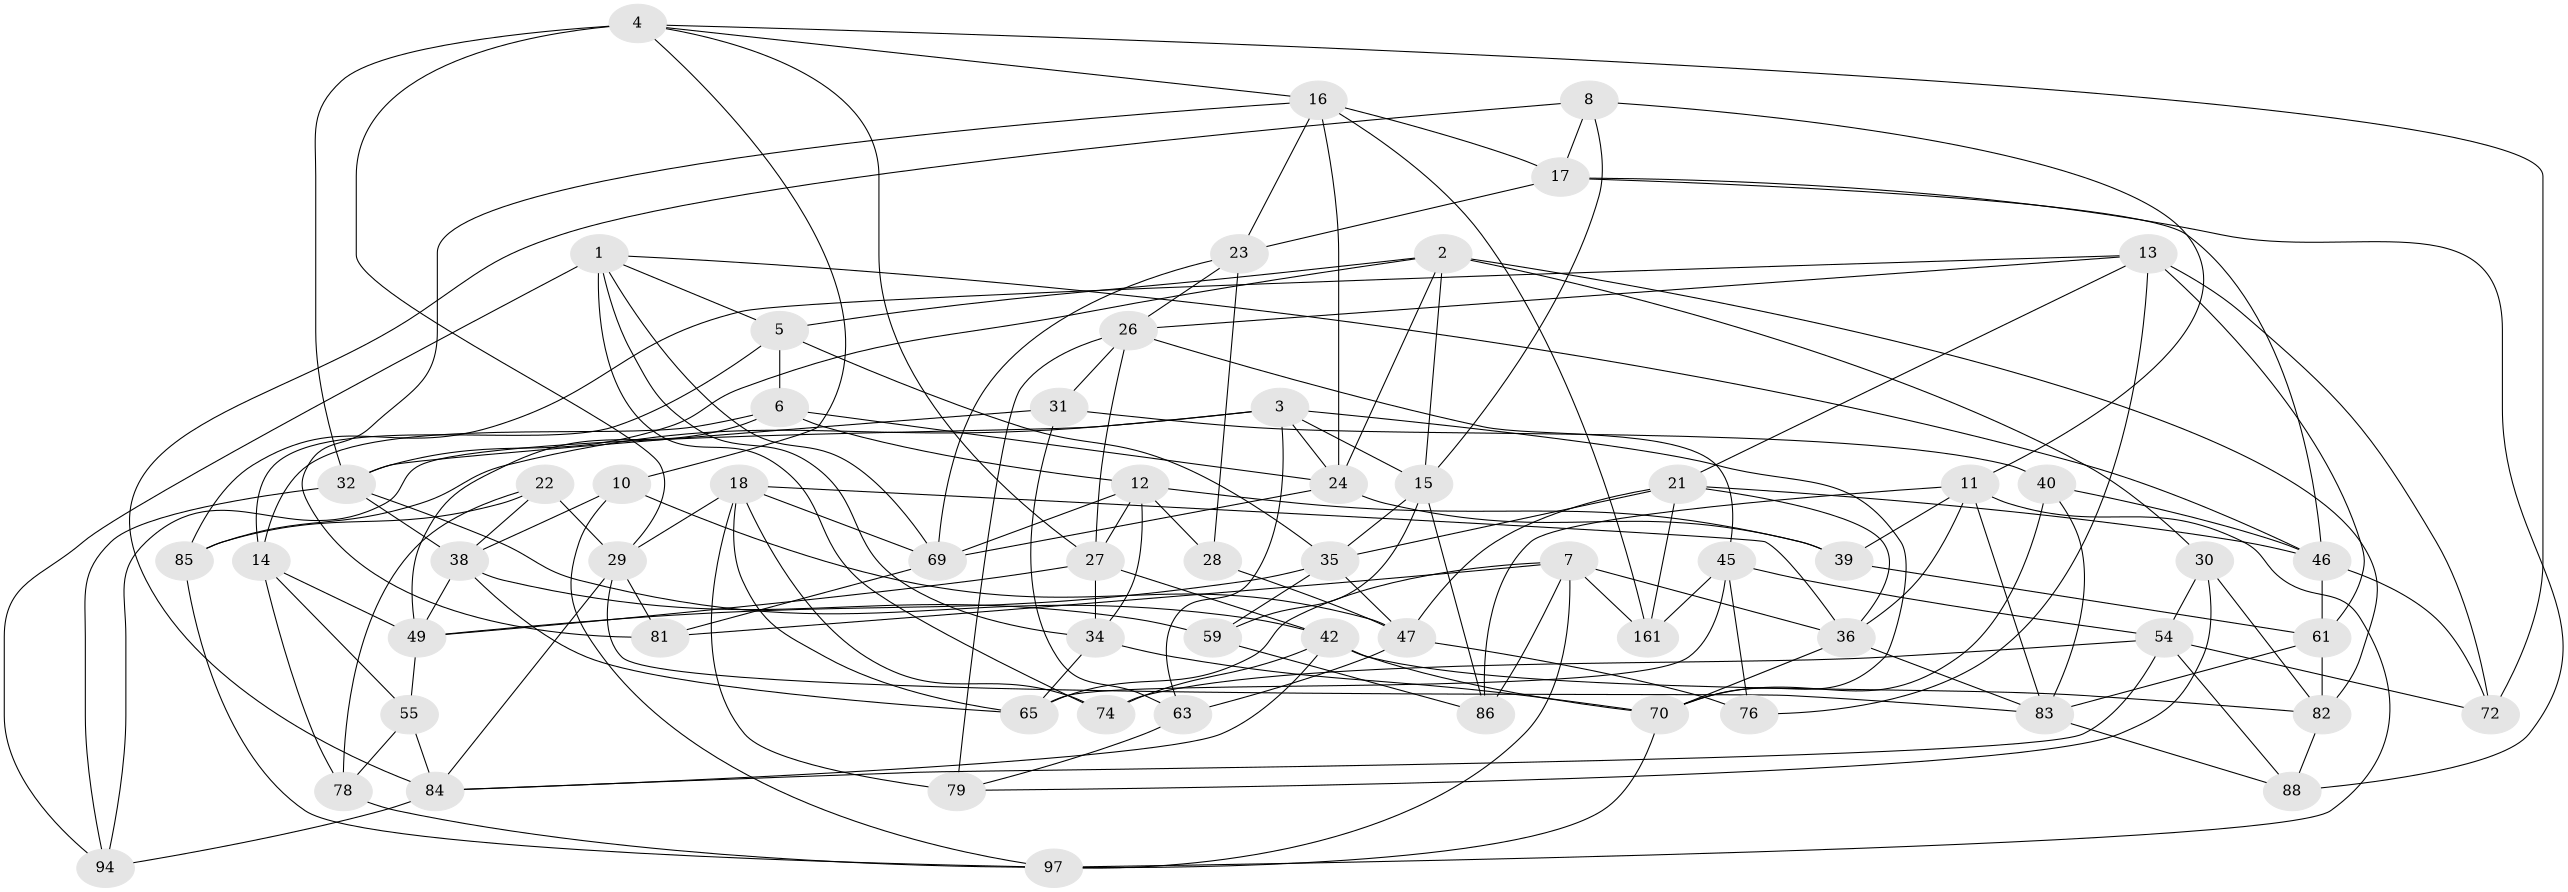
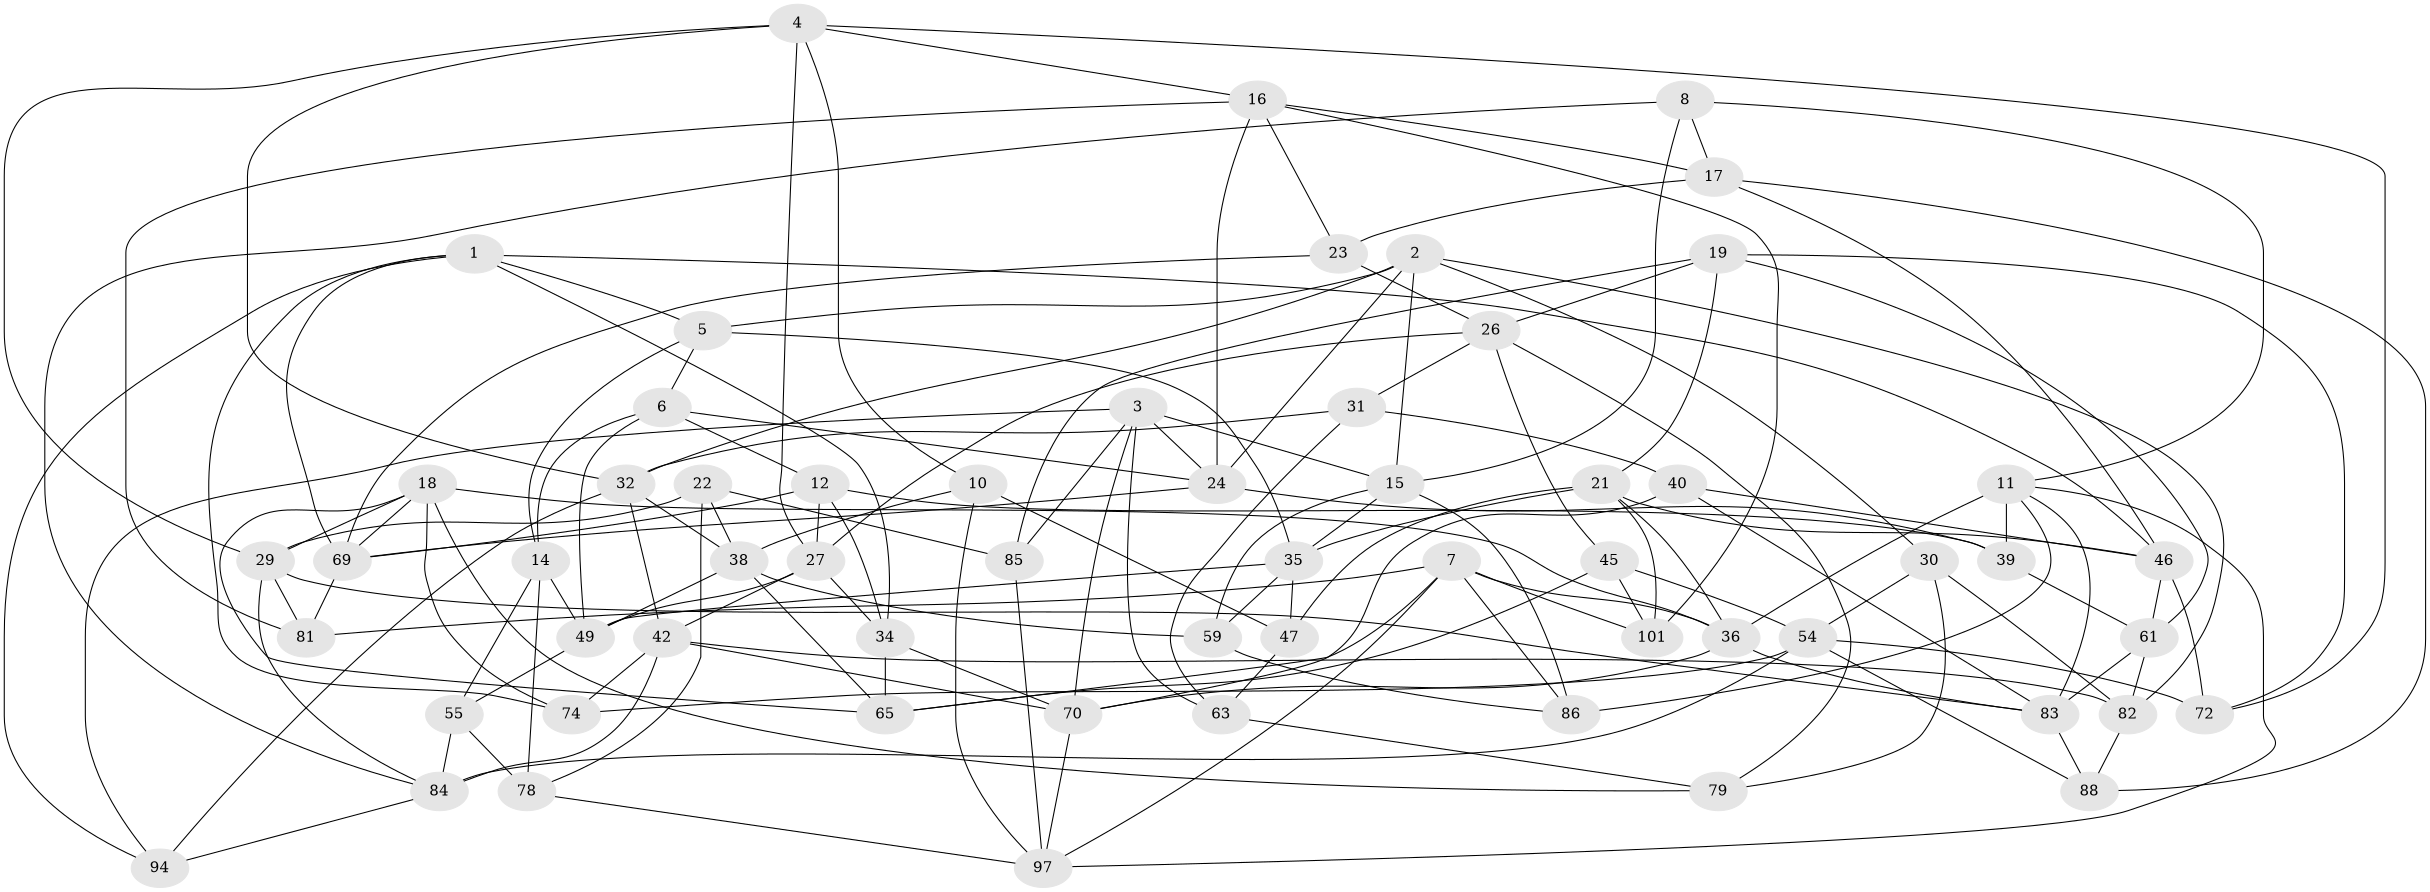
node "13": label "13" -> "19"
node "28": removed
node "161": label "161" -> "101"
node "76": removed
